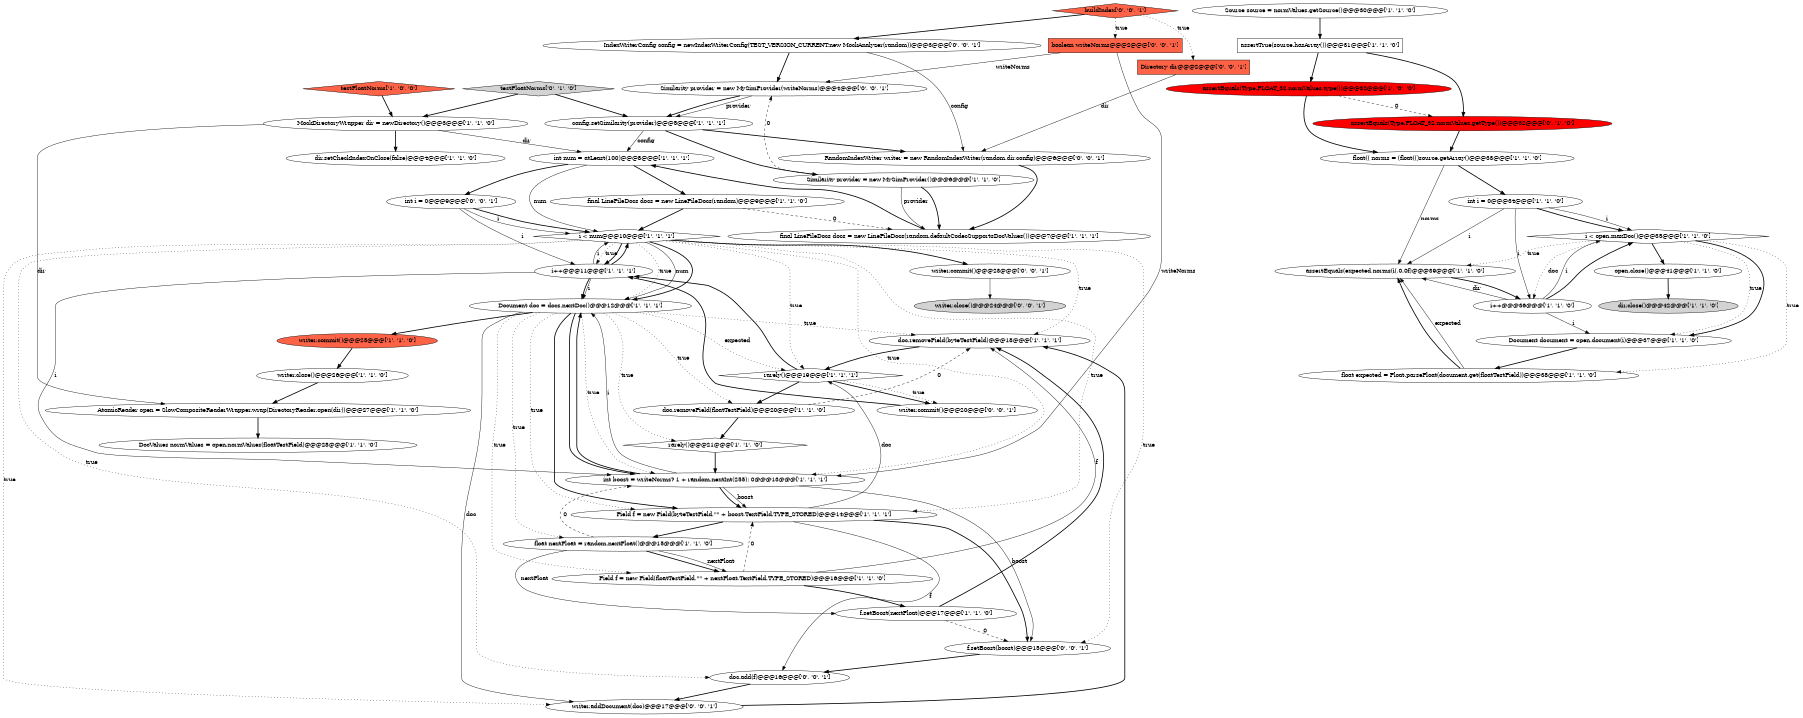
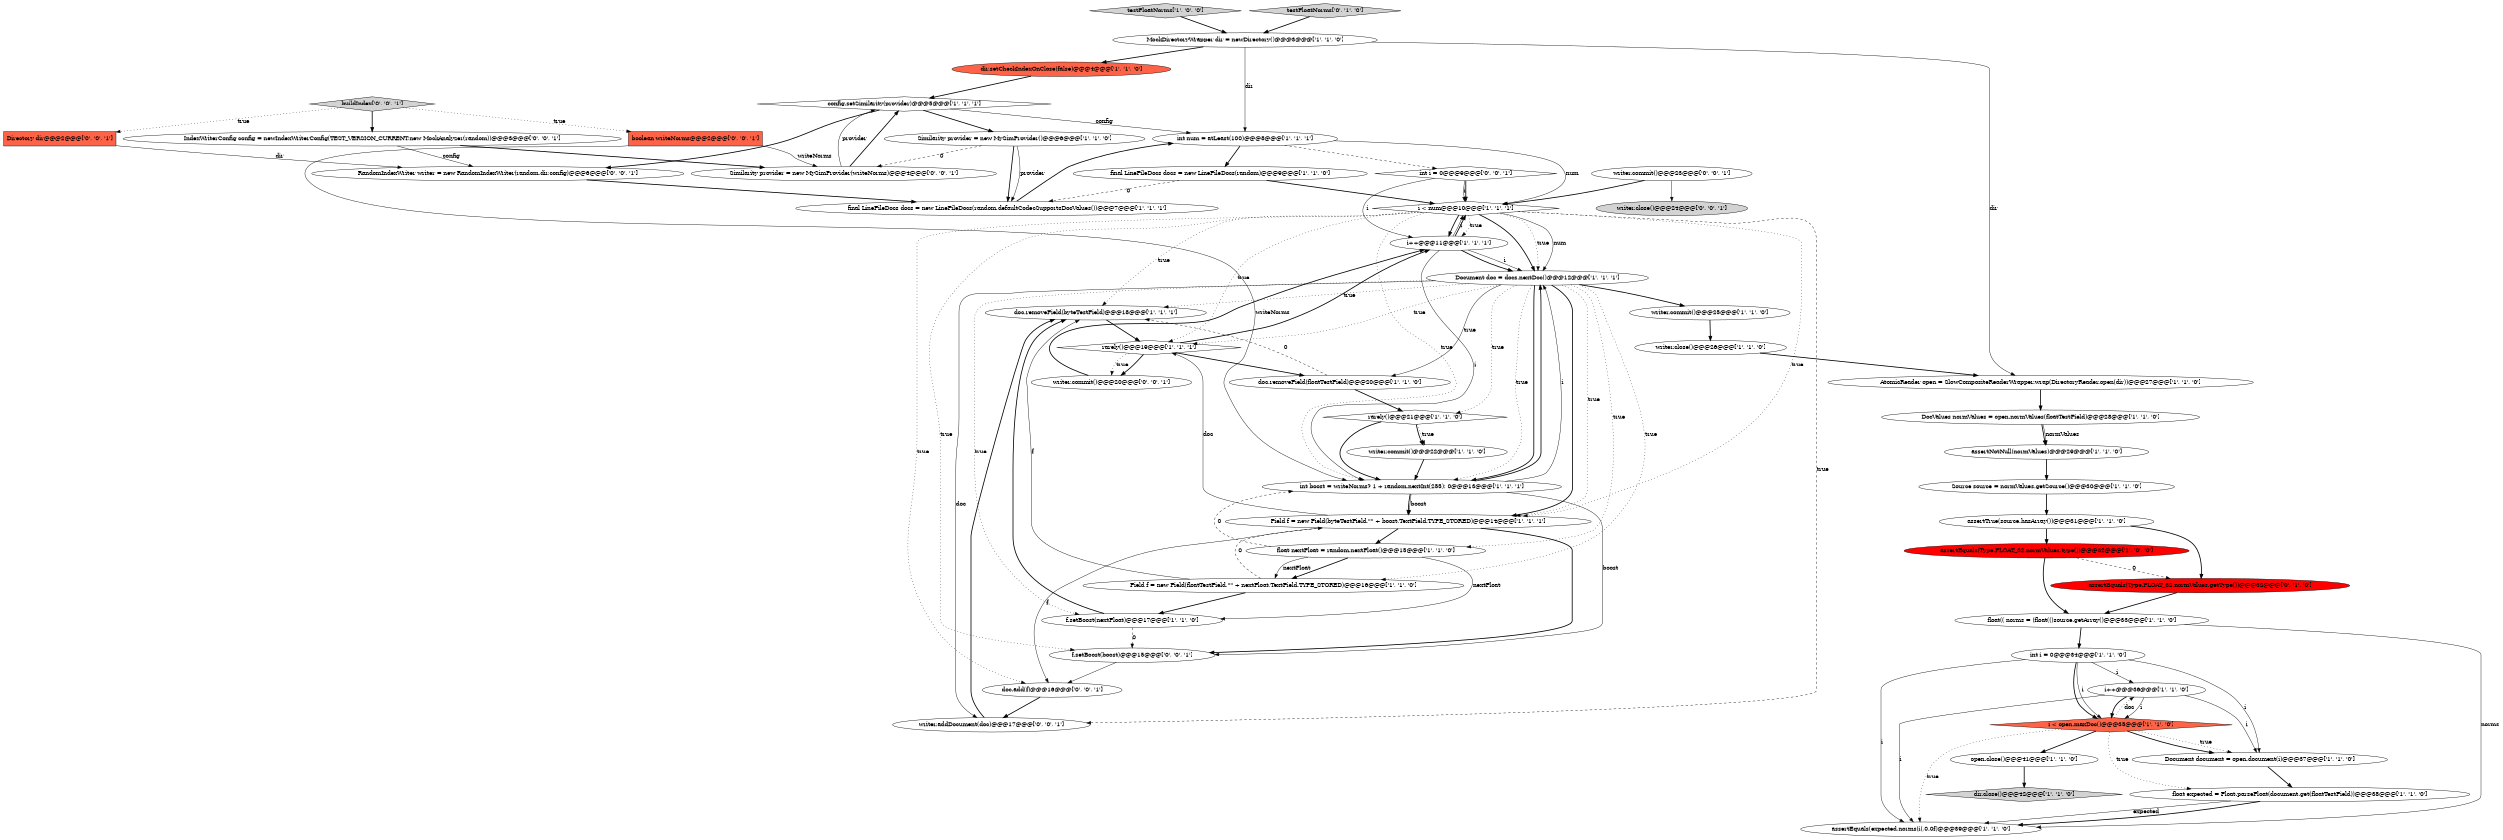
node "buildIndex['0', '0', '1']": fillcolor tomato -> lightgray
node "assertTrue(source.hasArray())@@@31@@@['1', '1', '0']": shape box -> ellipse
node "testFloatNorms['1', '0', '0']": fillcolor tomato -> lightgray
edge "testFloatNorms['0', '1', '0']" -> "config.setSimilarity(provider)@@@5@@@['1', '1', '1']": now "dir.setCheckIndexOnClose(false)@@@4@@@['1', '1', '0']" -> "config.setSimilarity(provider)@@@5@@@['1', '1', '1']"
node "config.setSimilarity(provider)@@@5@@@['1', '1', '1']": shape ellipse -> diamond
node "dir.setCheckIndexOnClose(false)@@@4@@@['1', '1', '0']": fillcolor white -> tomato
edge "int num = atLeast(100)@@@8@@@['1', '1', '1']" -> "int i = 0@@@9@@@['0', '0', '1']": style bold -> dashed
node "int i = 0@@@9@@@['0', '0', '1']": shape ellipse -> diamond
node "i < open.maxDoc()@@@35@@@['1', '1', '0']": fillcolor white -> tomato
edge "i < num@@@10@@@['1', '1', '1']" -> "writer.commit()@@@23@@@['0', '0', '1']": reversed
edge "assertEquals(expected,norms(i(,0.0f)@@@39@@@['1', '1', '0']" -> "i++@@@36@@@['1', '1', '0']": removed
edge "i++@@@36@@@['1', '1', '0']" -> "assertEquals(expected,norms(i(,0.0f)@@@39@@@['1', '1', '0']": label "dir" -> "i"
edge "Document doc = docs.nextDoc()@@@12@@@['1', '1', '1']" -> "f.setBoost(nextFloat)@@@17@@@['1', '1', '0']": added, label "true"
node "dir.close()@@@42@@@['1', '1', '0']": shape ellipse -> diamond
node "writer.commit()@@@25@@@['1', '1', '0']": fillcolor tomato -> white
edge "Document doc = docs.nextDoc()@@@12@@@['1', '1', '1']" -> "rarely()@@@19@@@['1', '1', '1']": label "expected" -> "true"
edge "Document doc = docs.nextDoc()@@@12@@@['1', '1', '1']" -> "doc.removeField(floatTestField)@@@20@@@['1', '1', '0']": style dotted -> solid
node "writer.commit()@@@22@@@['1', '1', '0']": added
node "assertNotNull(normValues)@@@29@@@['1', '1', '0']": added
edge "i < num@@@10@@@['1', '1', '1']" -> "writer.addDocument(doc)@@@17@@@['0', '0', '1']": style dotted -> dashed
edge "f.setBoost(boost)@@@15@@@['0', '0', '1']" -> "doc.add(f)@@@16@@@['0', '0', '1']": style bold -> solid
edge "int i = 0@@@34@@@['1', '1', '0']" -> "Document document = open.document(i)@@@37@@@['1', '1', '0']": added, label "i"
